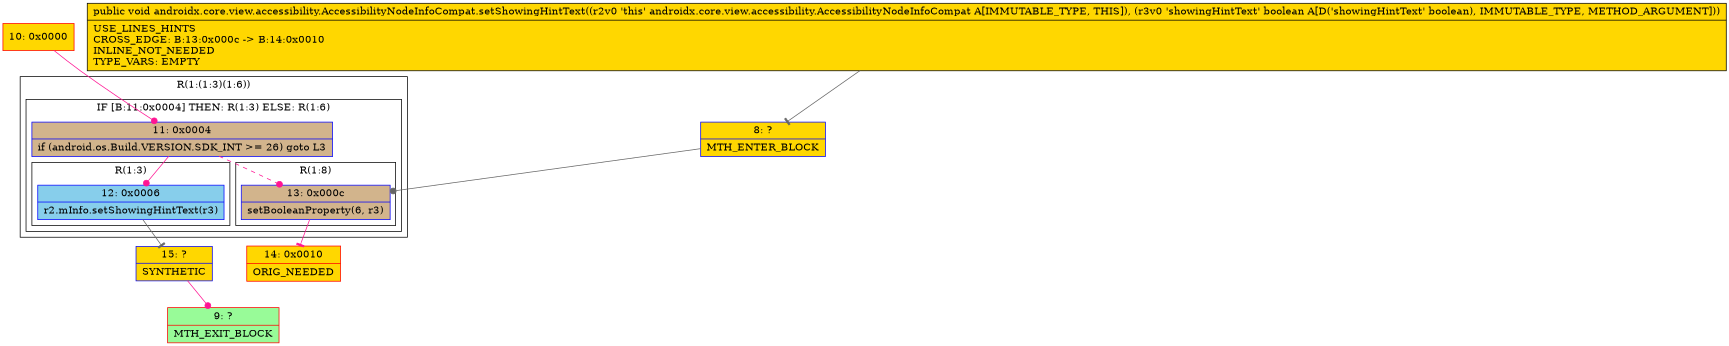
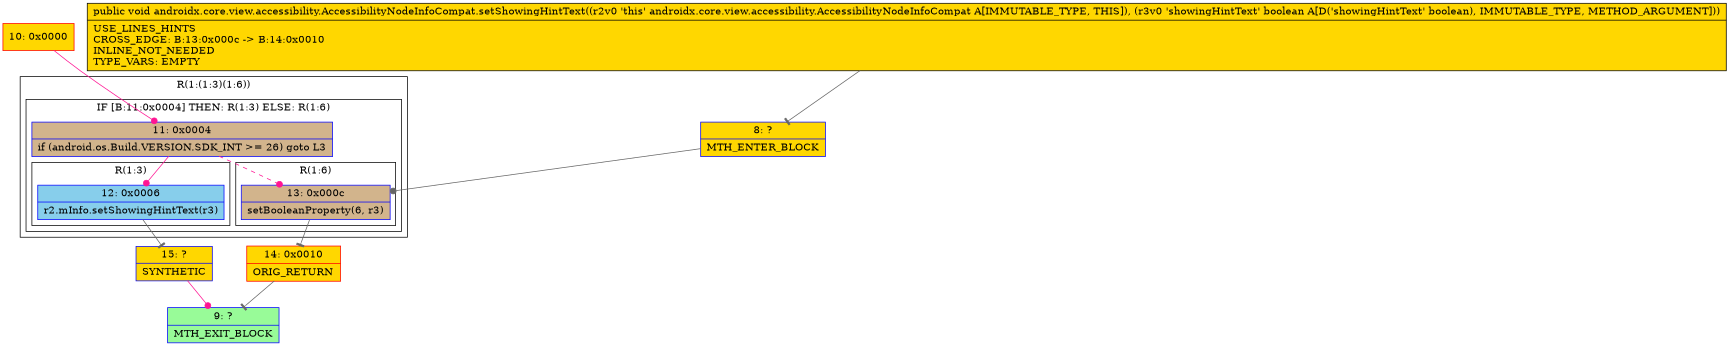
cluster "R(1:8)": label "R(1:8)" -> "R(1:6)"
edge "13: 0x000c" -> "14: 0x0010": color deeppink -> gray40
node "14: 0x0010": text "ORIG_NEEDED" -> "ORIG_RETURN"
edge "14: 0x0010" -> "9: ?": added
node "9: ?": color red -> blue
